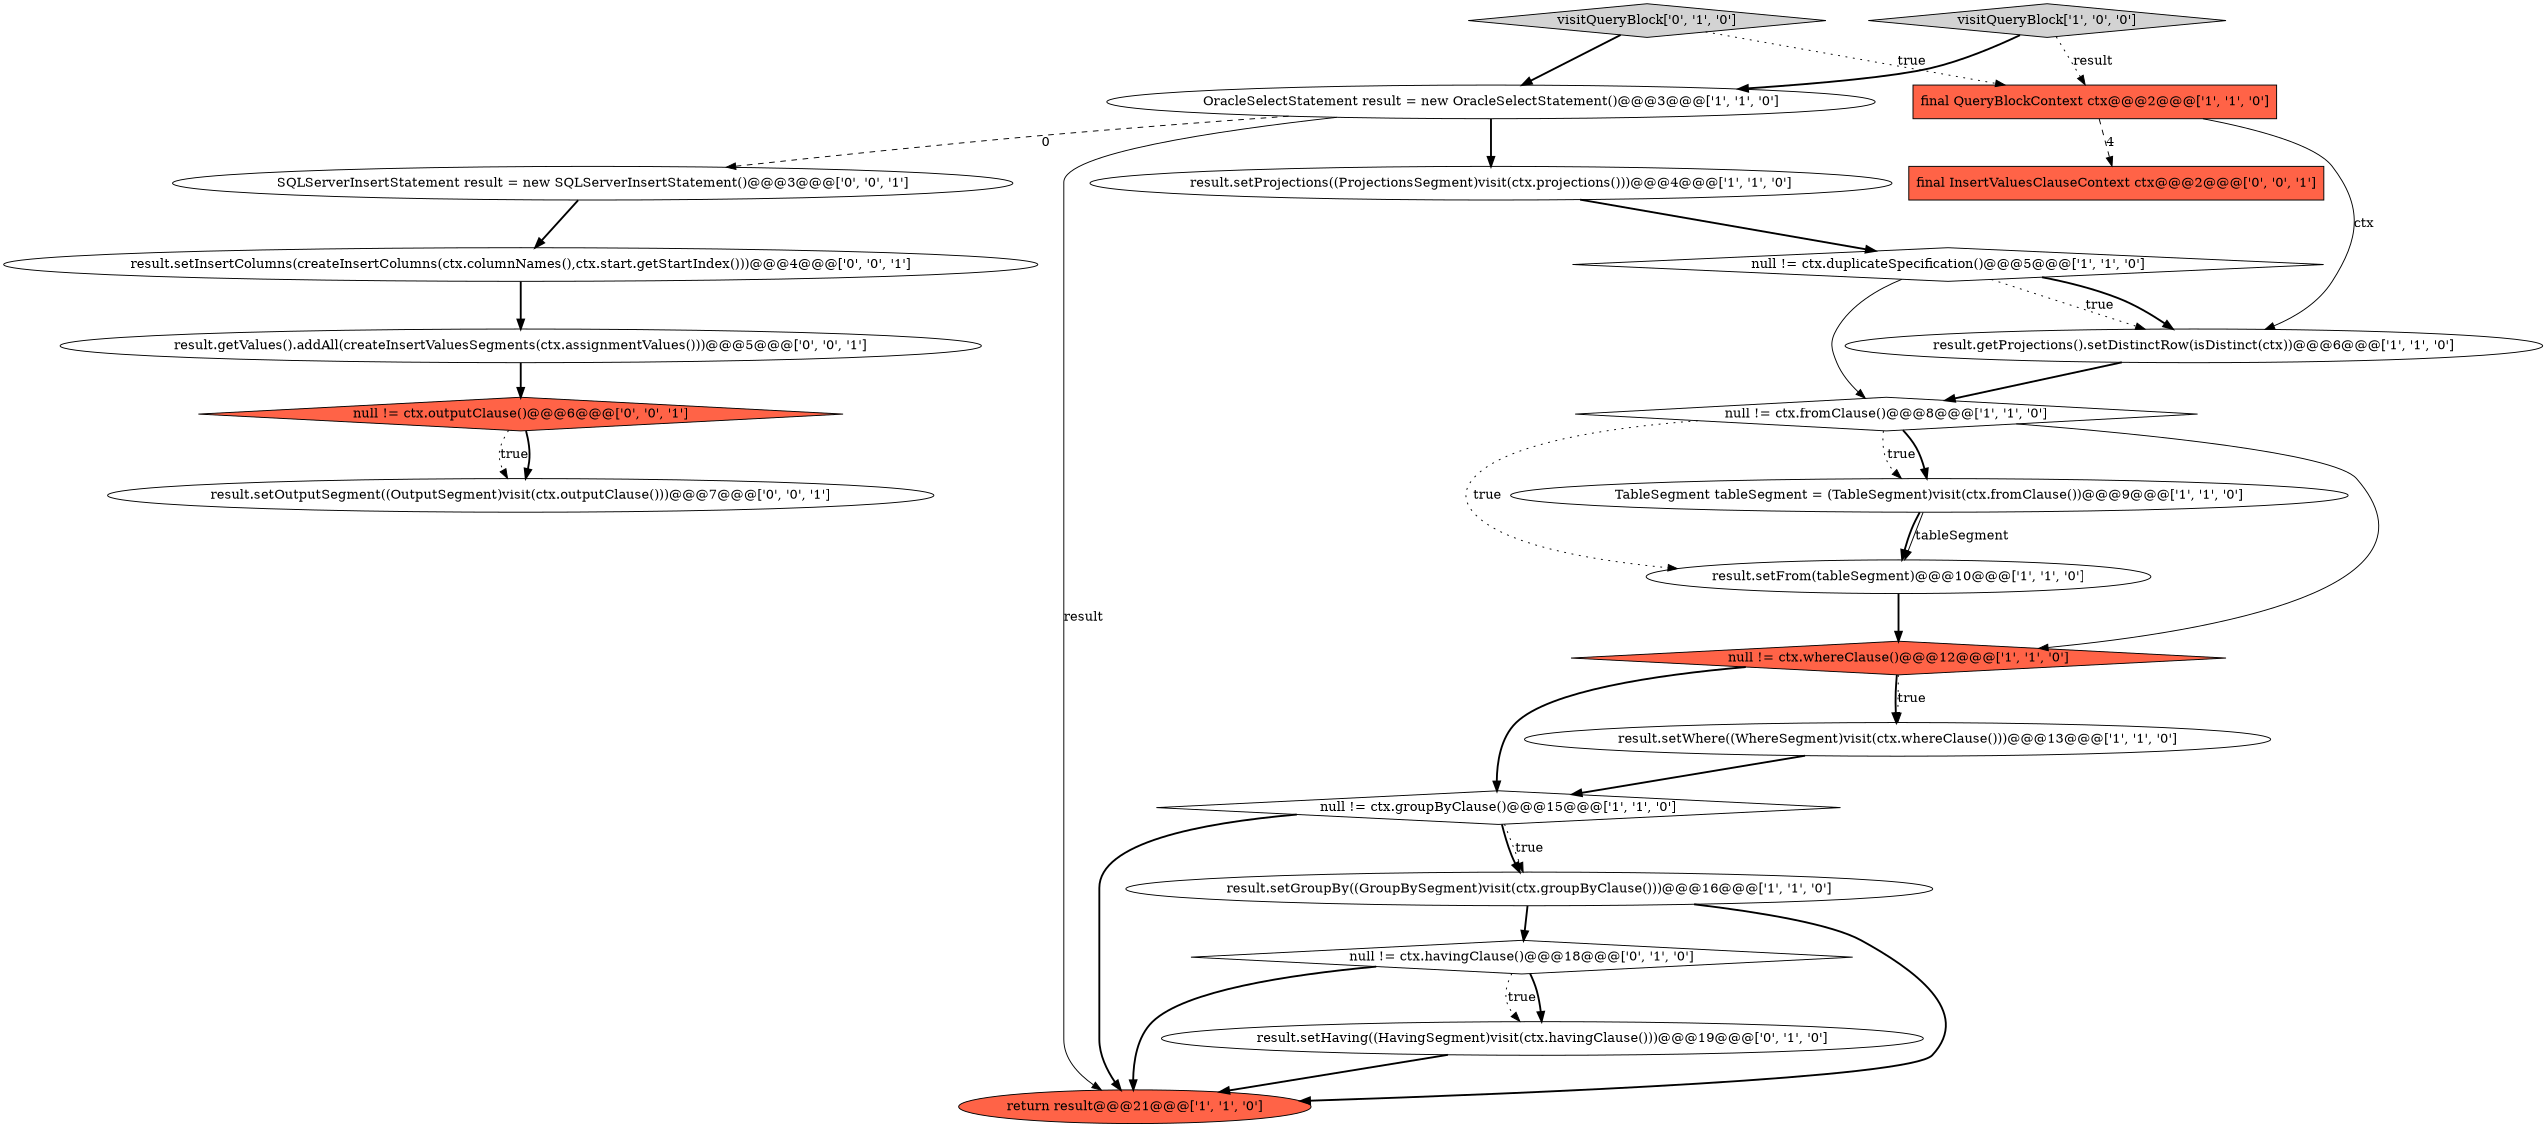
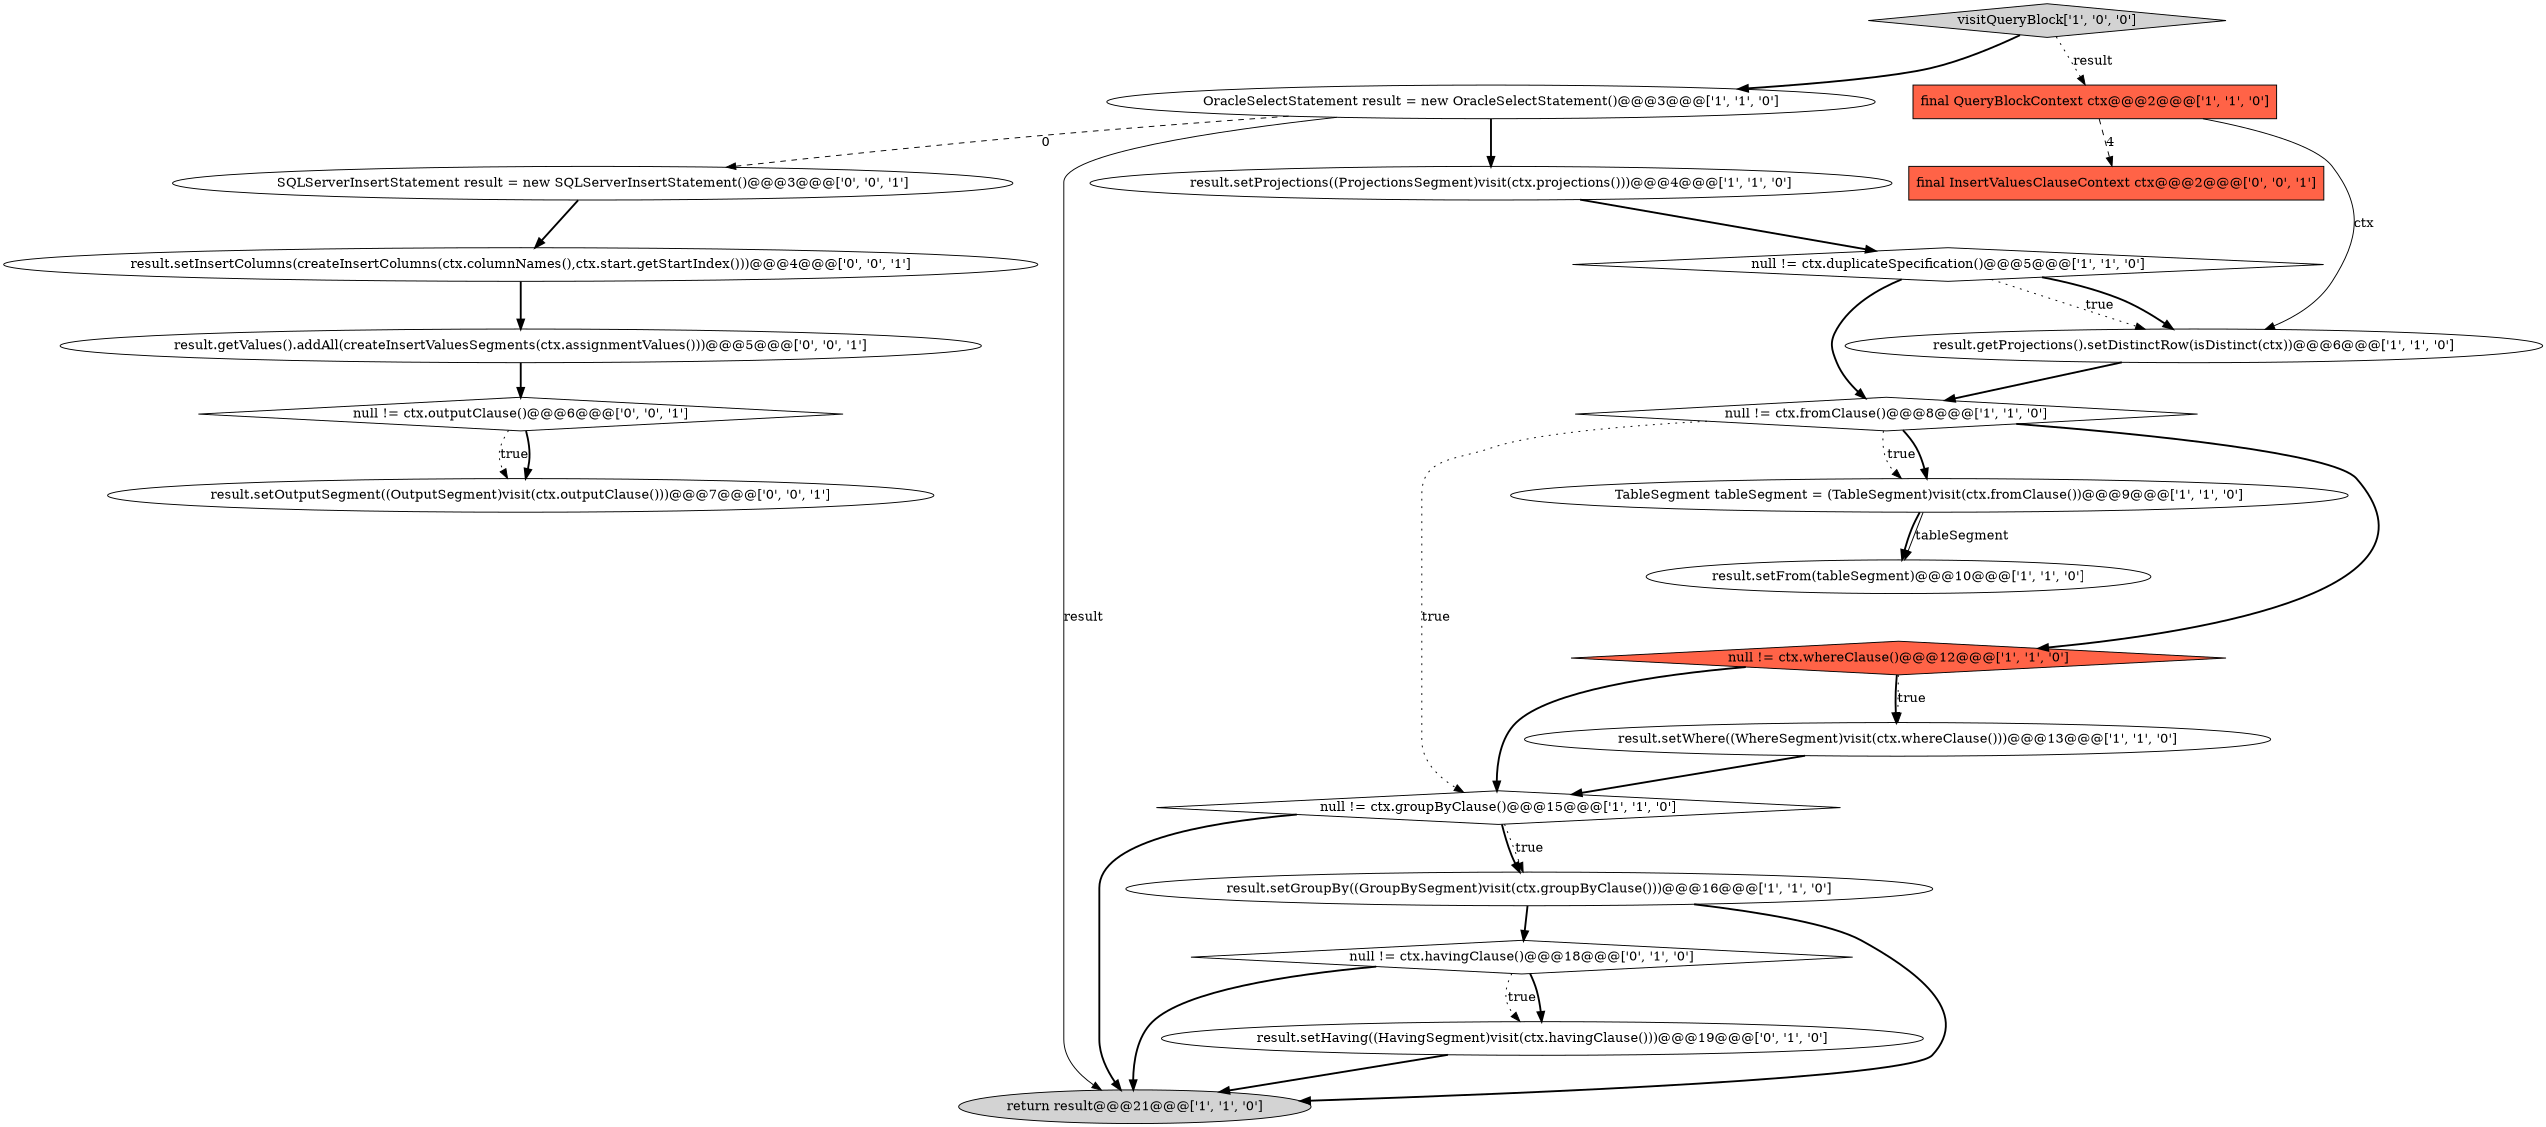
node "visitQueryBlock['0', '1', '0']": removed
edge "null != ctx.duplicateSpecification()@@@5@@@['1', '1', '0']" -> "null != ctx.fromClause()@@@8@@@['1', '1', '0']": style solid -> bold
node "null != ctx.outputClause()@@@6@@@['0', '0', '1']": fillcolor tomato -> white
edge "null != ctx.fromClause()@@@8@@@['1', '1', '0']" -> "result.setFrom(tableSegment)@@@10@@@['1', '1', '0']": now "null != ctx.fromClause()@@@8@@@['1', '1', '0']" -> "null != ctx.groupByClause()@@@15@@@['1', '1', '0']"
edge "null != ctx.fromClause()@@@8@@@['1', '1', '0']" -> "null != ctx.whereClause()@@@12@@@['1', '1', '0']": style solid -> bold
edge "result.setFrom(tableSegment)@@@10@@@['1', '1', '0']" -> "null != ctx.whereClause()@@@12@@@['1', '1', '0']": removed
node "return result@@@21@@@['1', '1', '0']": fillcolor tomato -> lightgray
